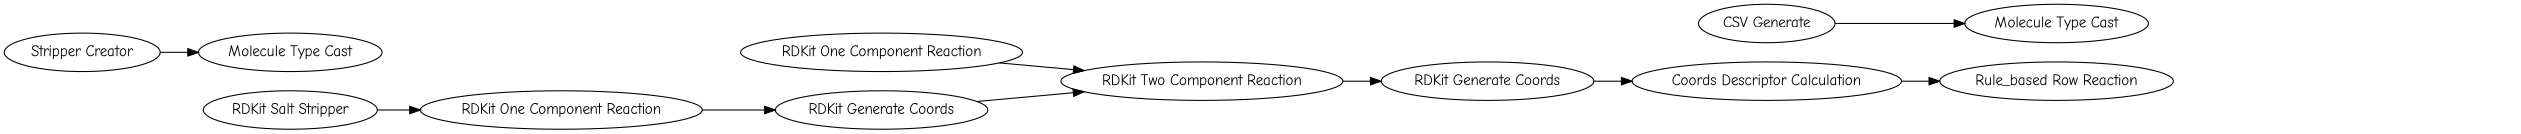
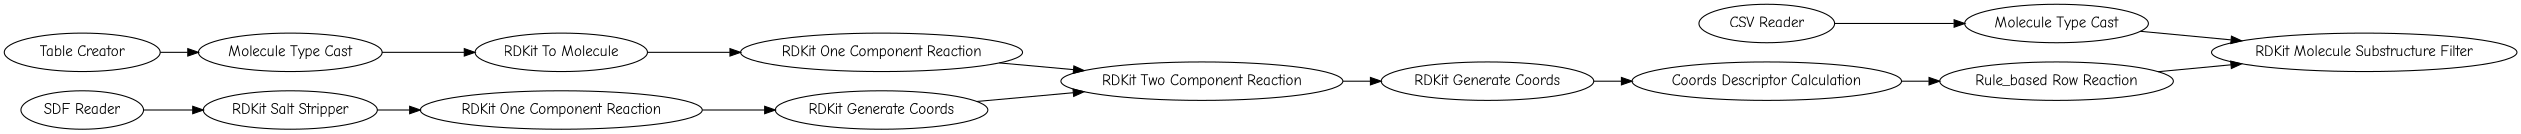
node "CSV Generate": label "CSV Generate" -> "CSV Reader"
node "Stripper Creator": label "Stripper Creator" -> "Table Creator"
node "RDKit To Molecule": added
node "RDKit Molecule Substructure Filter": added
node "SDF Reader": added
